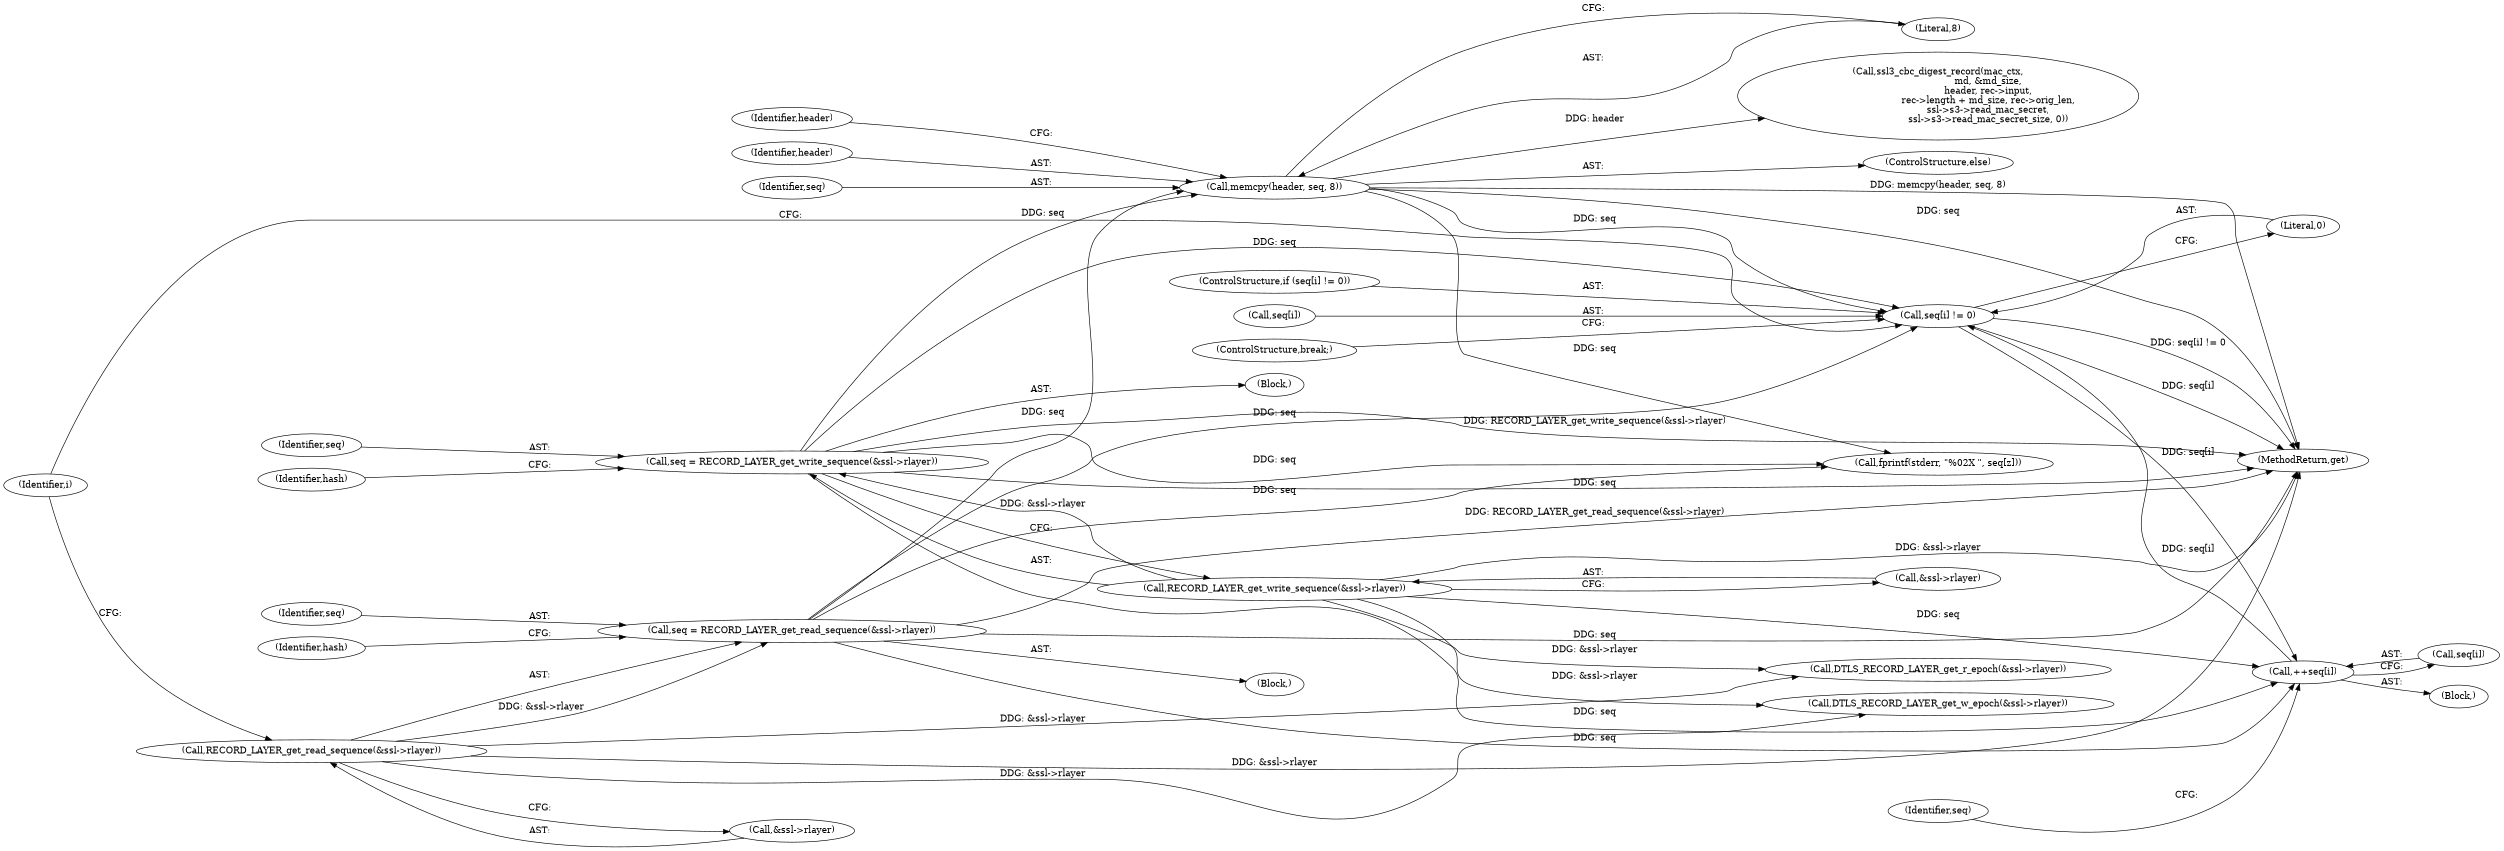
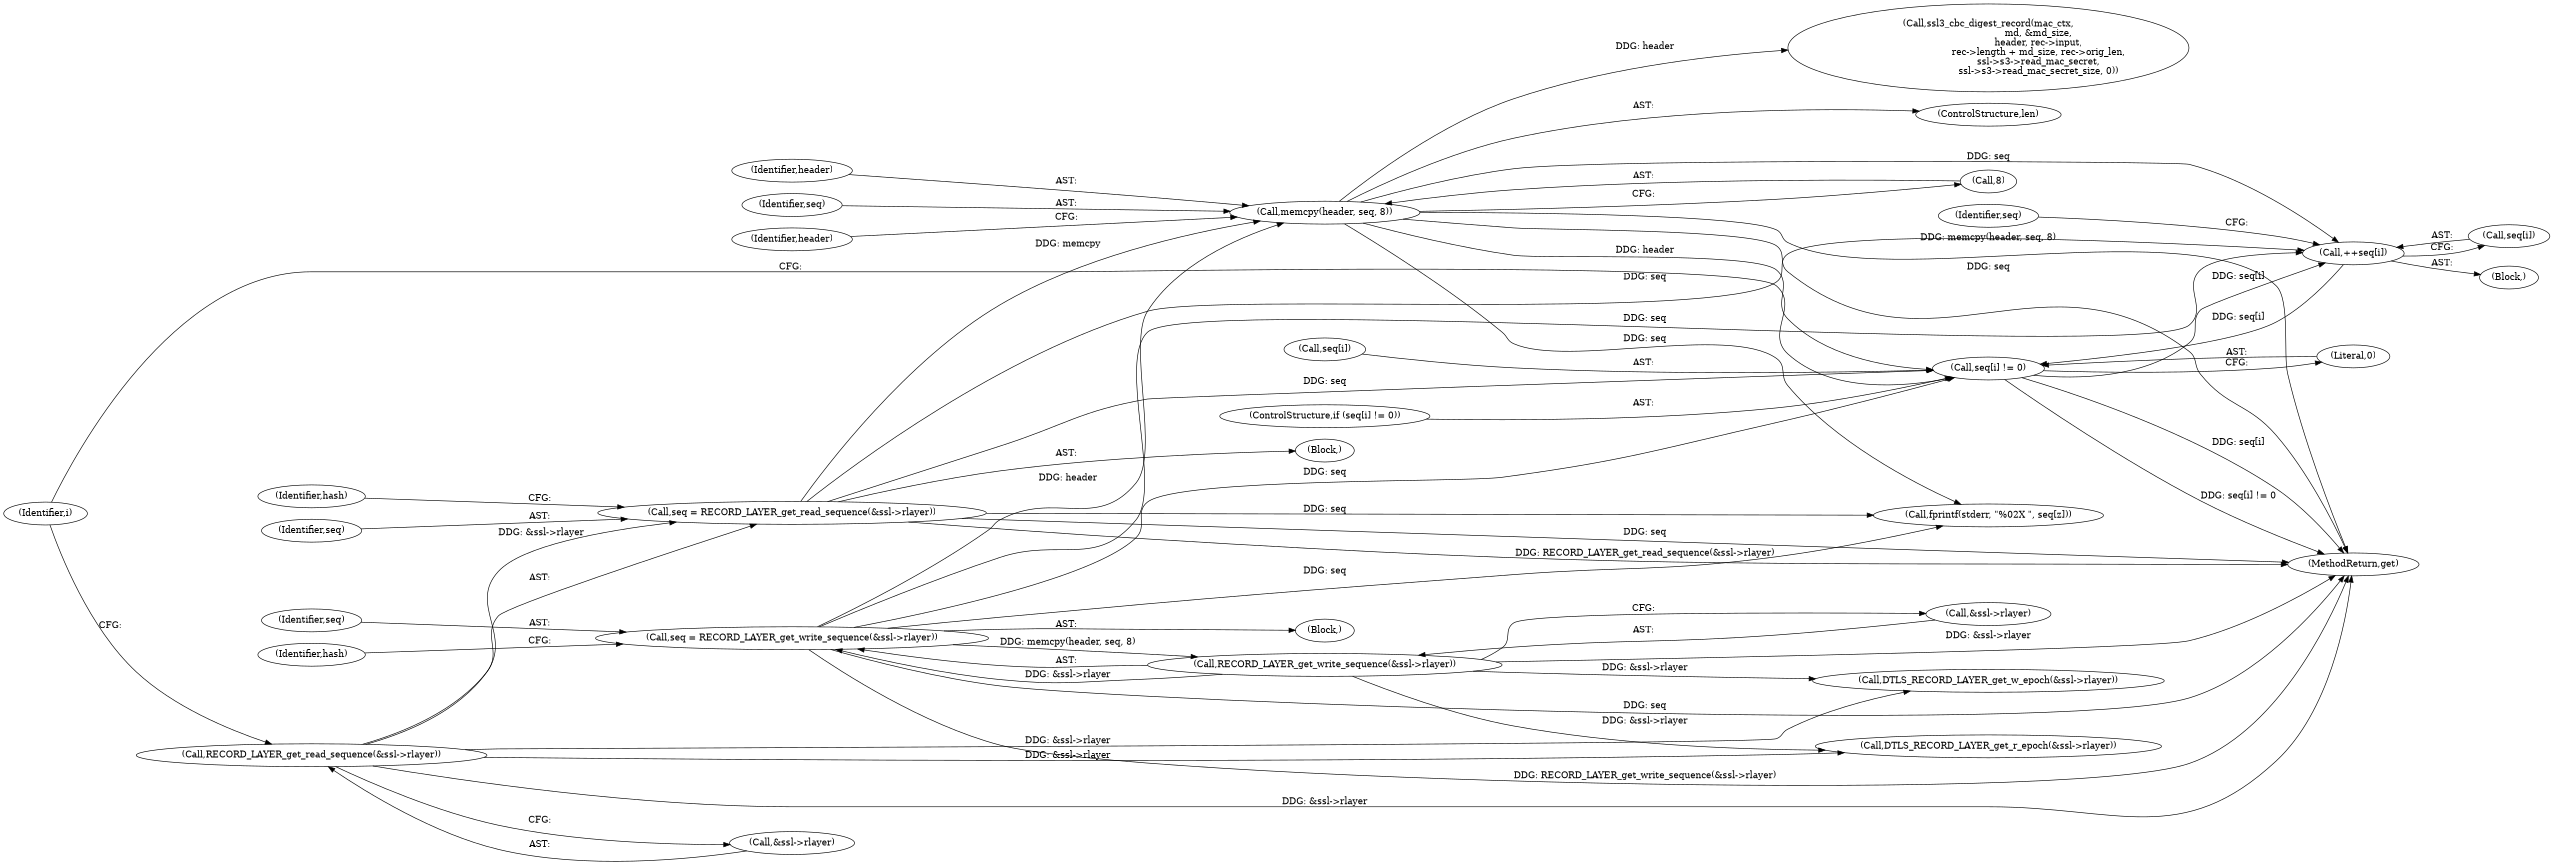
node "(Literal,8)": label "(Literal,8)" -> "(Call,8)"
node "(ControlStructure,else)": label "(ControlStructure,else)" -> "(ControlStructure,len)"
edge "(Call,seq = RECORD_LAYER_get_write_sequence(&ssl->rlayer))" -> "(Call,memcpy(header, seq, 8))": label "DDG: seq" -> "DDG: header"
edge "(Call,memcpy(header, seq, 8))" -> "(Call,seq[i] != 0)": label "DDG: seq" -> "DDG: header"
node "(ControlStructure,break;)": removed
edge "(Call,seq = RECORD_LAYER_get_read_sequence(&ssl->rlayer))" -> "(Call,memcpy(header, seq, 8))": label "DDG: seq" -> "DDG: memcpy"
edge "(Call,seq = RECORD_LAYER_get_write_sequence(&ssl->rlayer))" -> "(Call,RECORD_LAYER_get_write_sequence(&ssl->rlayer))": label "CFG: " -> "DDG: memcpy(header, seq, 8)"
edge "(Call,RECORD_LAYER_get_write_sequence(&ssl->rlayer))" -> "(Call,++seq[i])": now "(Call,memcpy(header, seq, 8))" -> "(Call,++seq[i])"
